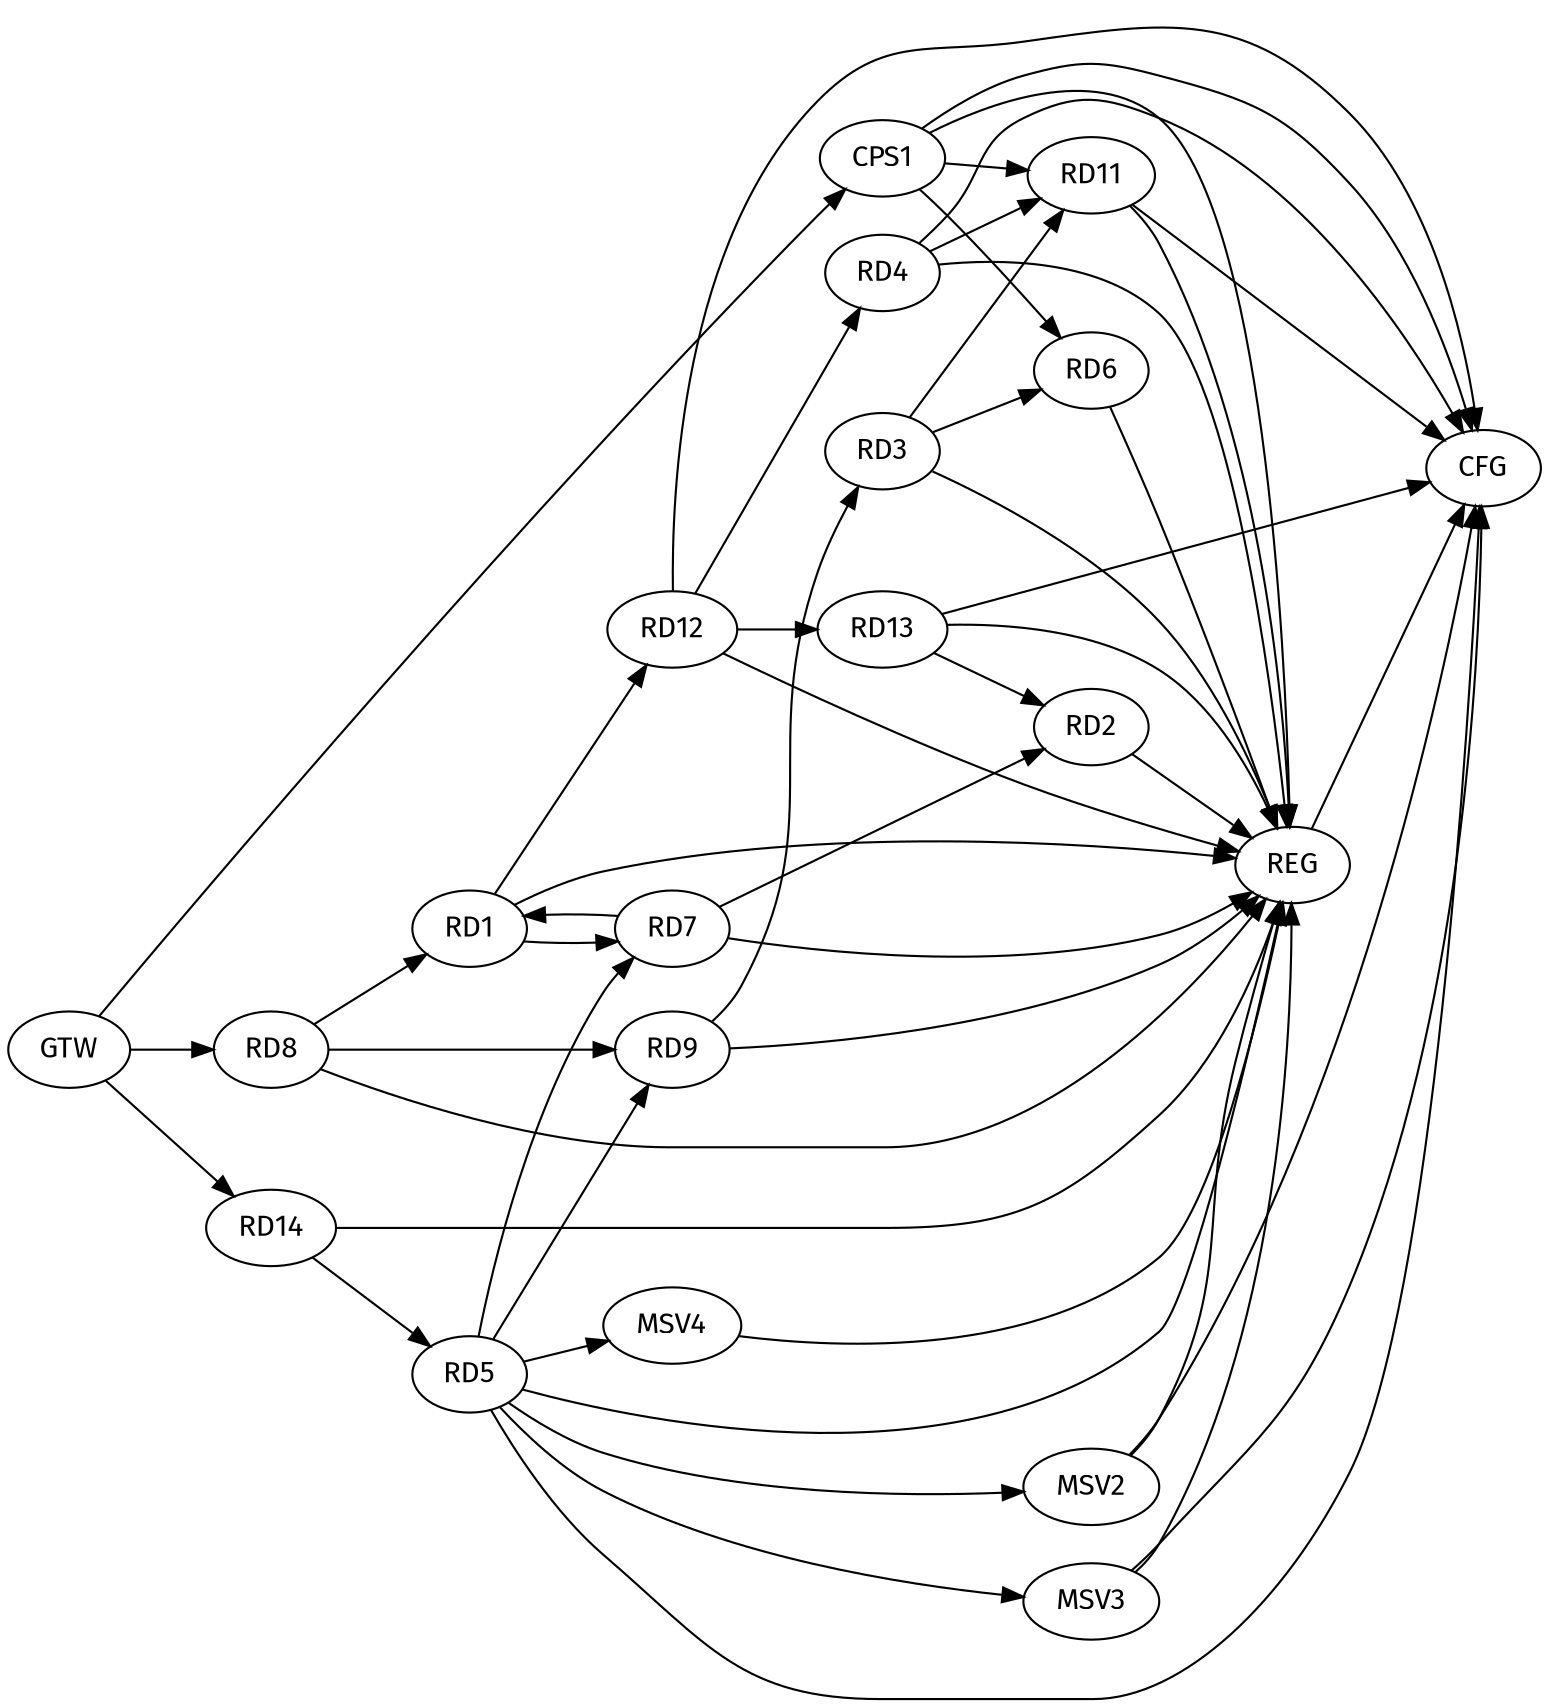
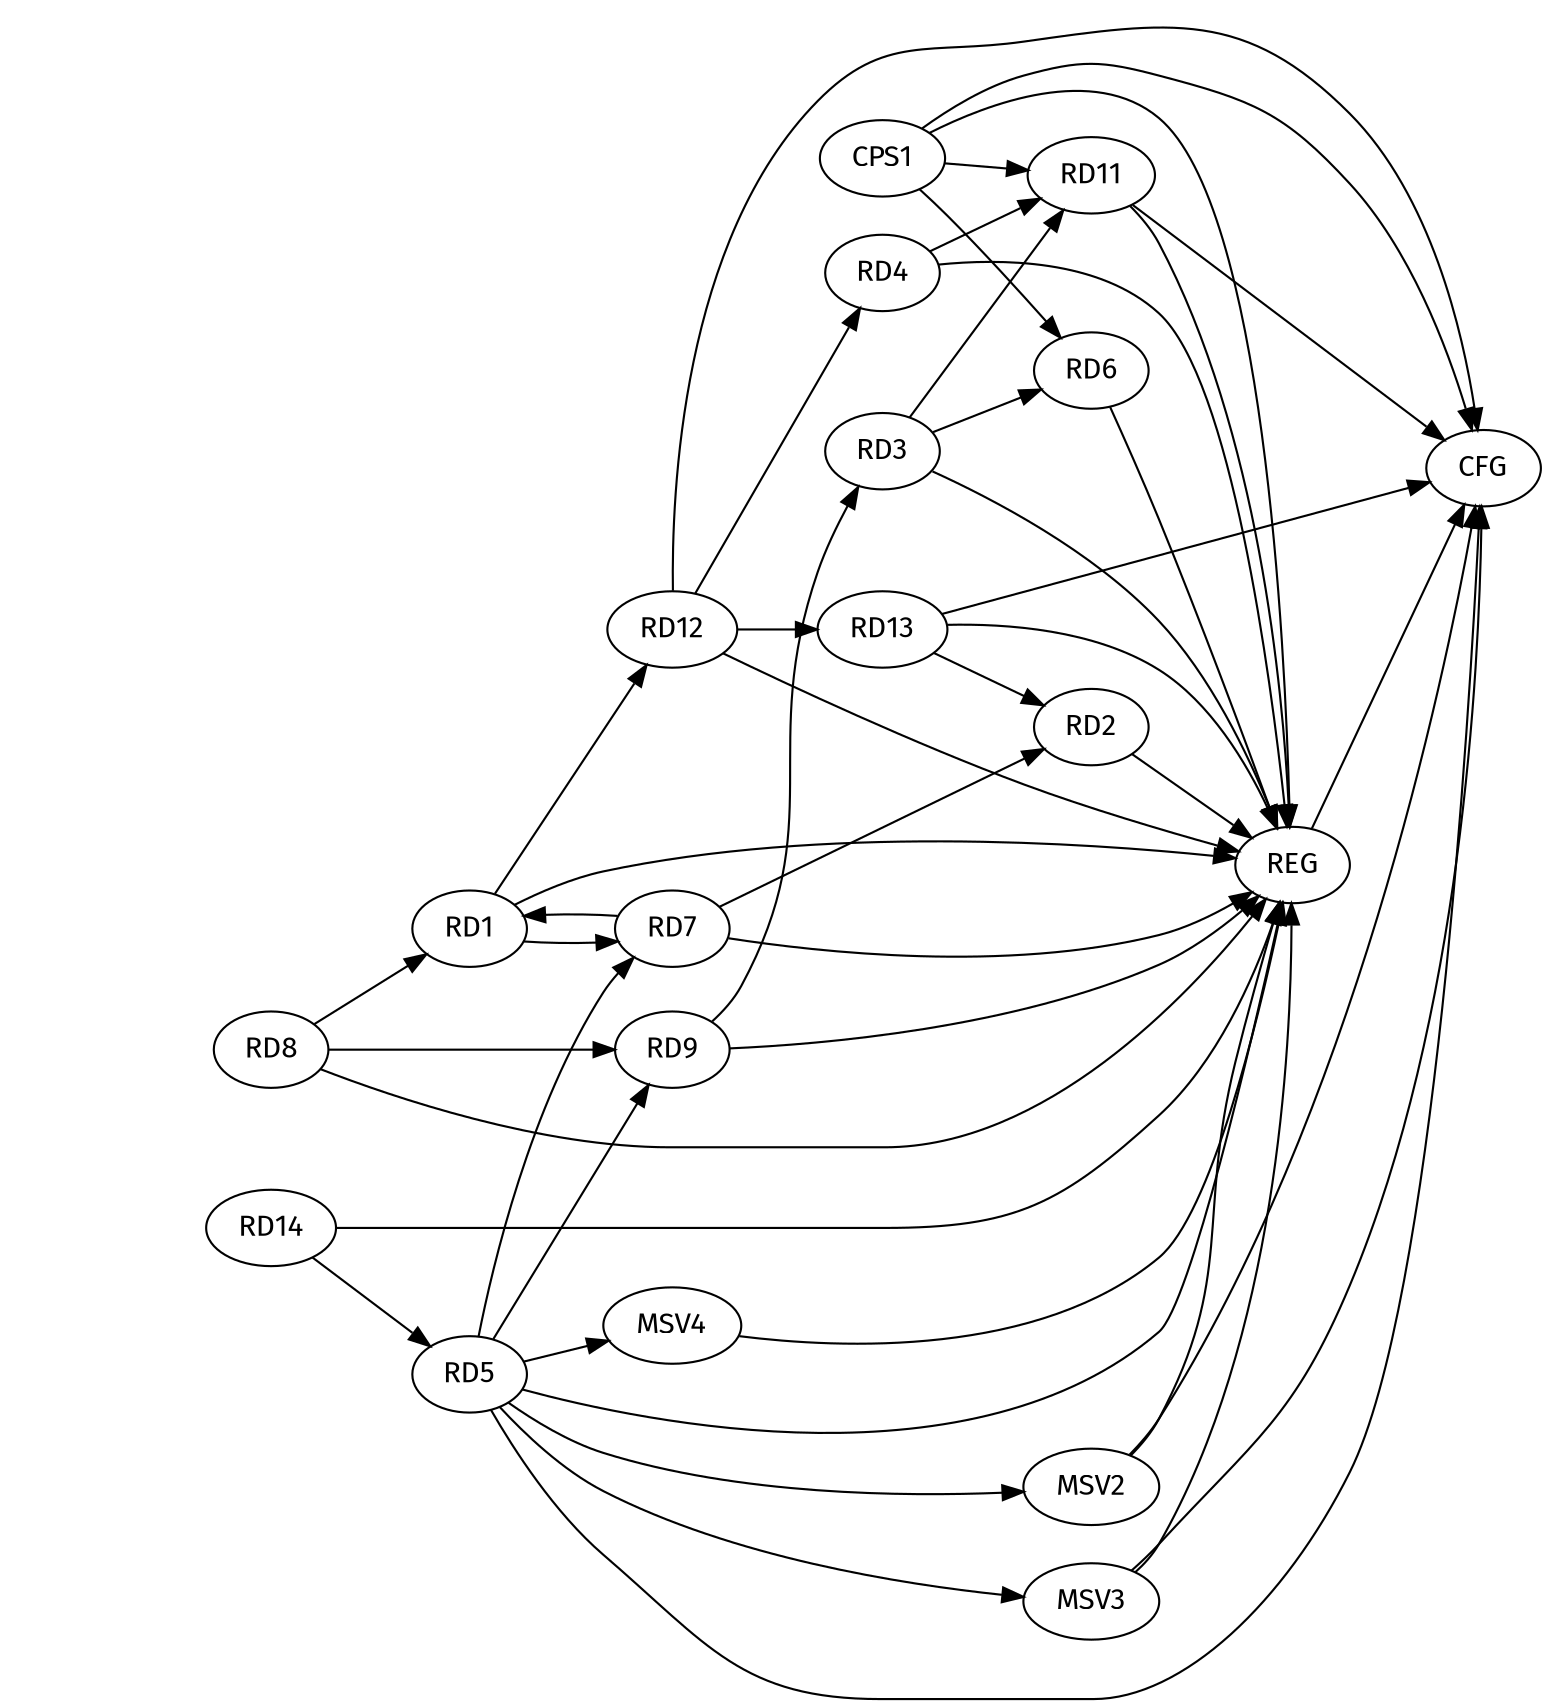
edge "RD4" -> "CFG": removed
node "GTW": removed
